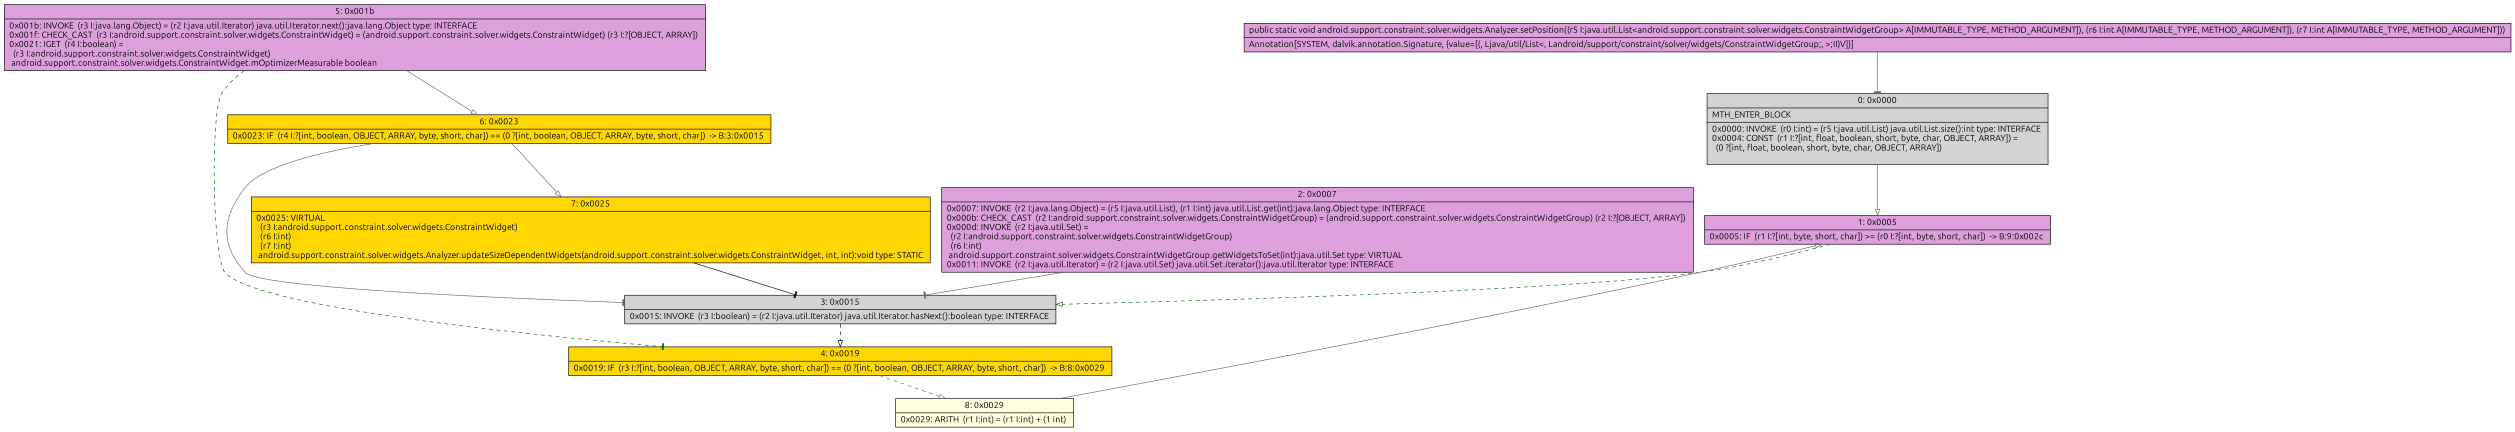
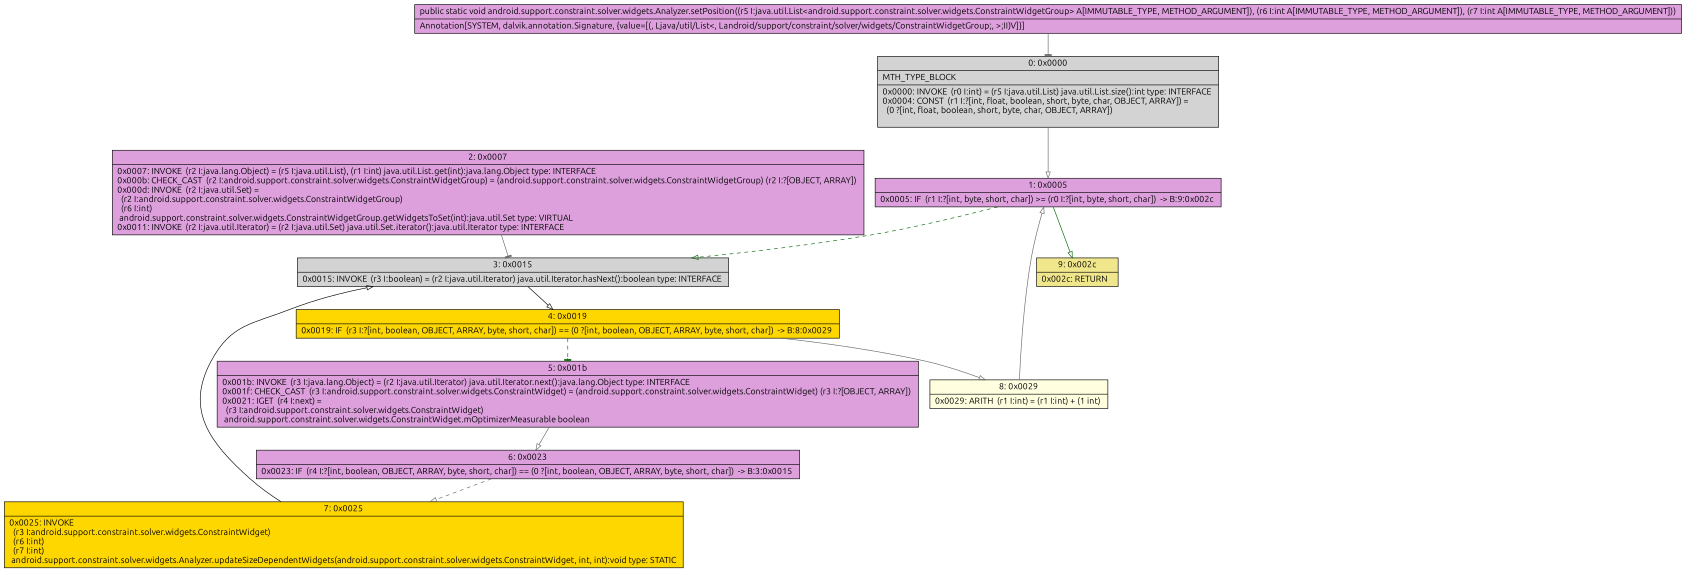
node "5: 0x001b": text "0x0021: IGET  (r4 I:boolean) =" -> "0x0021: IGET  (r4 I:next) ="
node "0: 0x0000": text "MTH_ENTER_BLOCK" -> "MTH_TYPE_BLOCK"
node "6: 0x0023": fillcolor gold -> plum
edge "6: 0x0023" -> "7: 0x0025": style solid -> dashed
node "7: 0x0025": text "0x0025: VIRTUAL" -> "0x0025: INVOKE"
node "9: 0x002c": added
edge "7: 0x0025" -> "3: 0x0015": arrowhead tee -> onormal
edge "6: 0x0023" -> "3: 0x0015": removed
edge "5: 0x001b" -> "4: 0x0019": reversed
edge "3: 0x0015" -> "4: 0x0019": style dashed -> solid
edge "4: 0x0019" -> "8: 0x0029": style dashed -> solid
